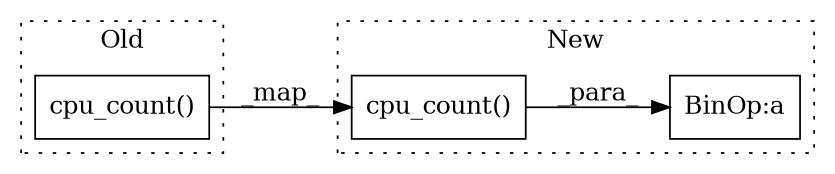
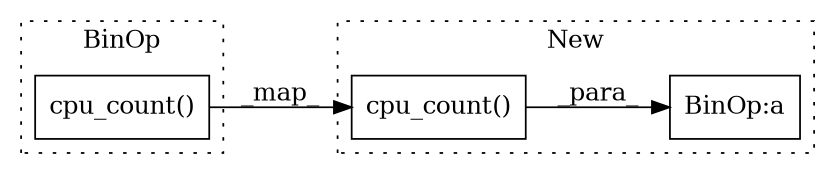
cluster "Old": label "Old" -> "BinOp"
